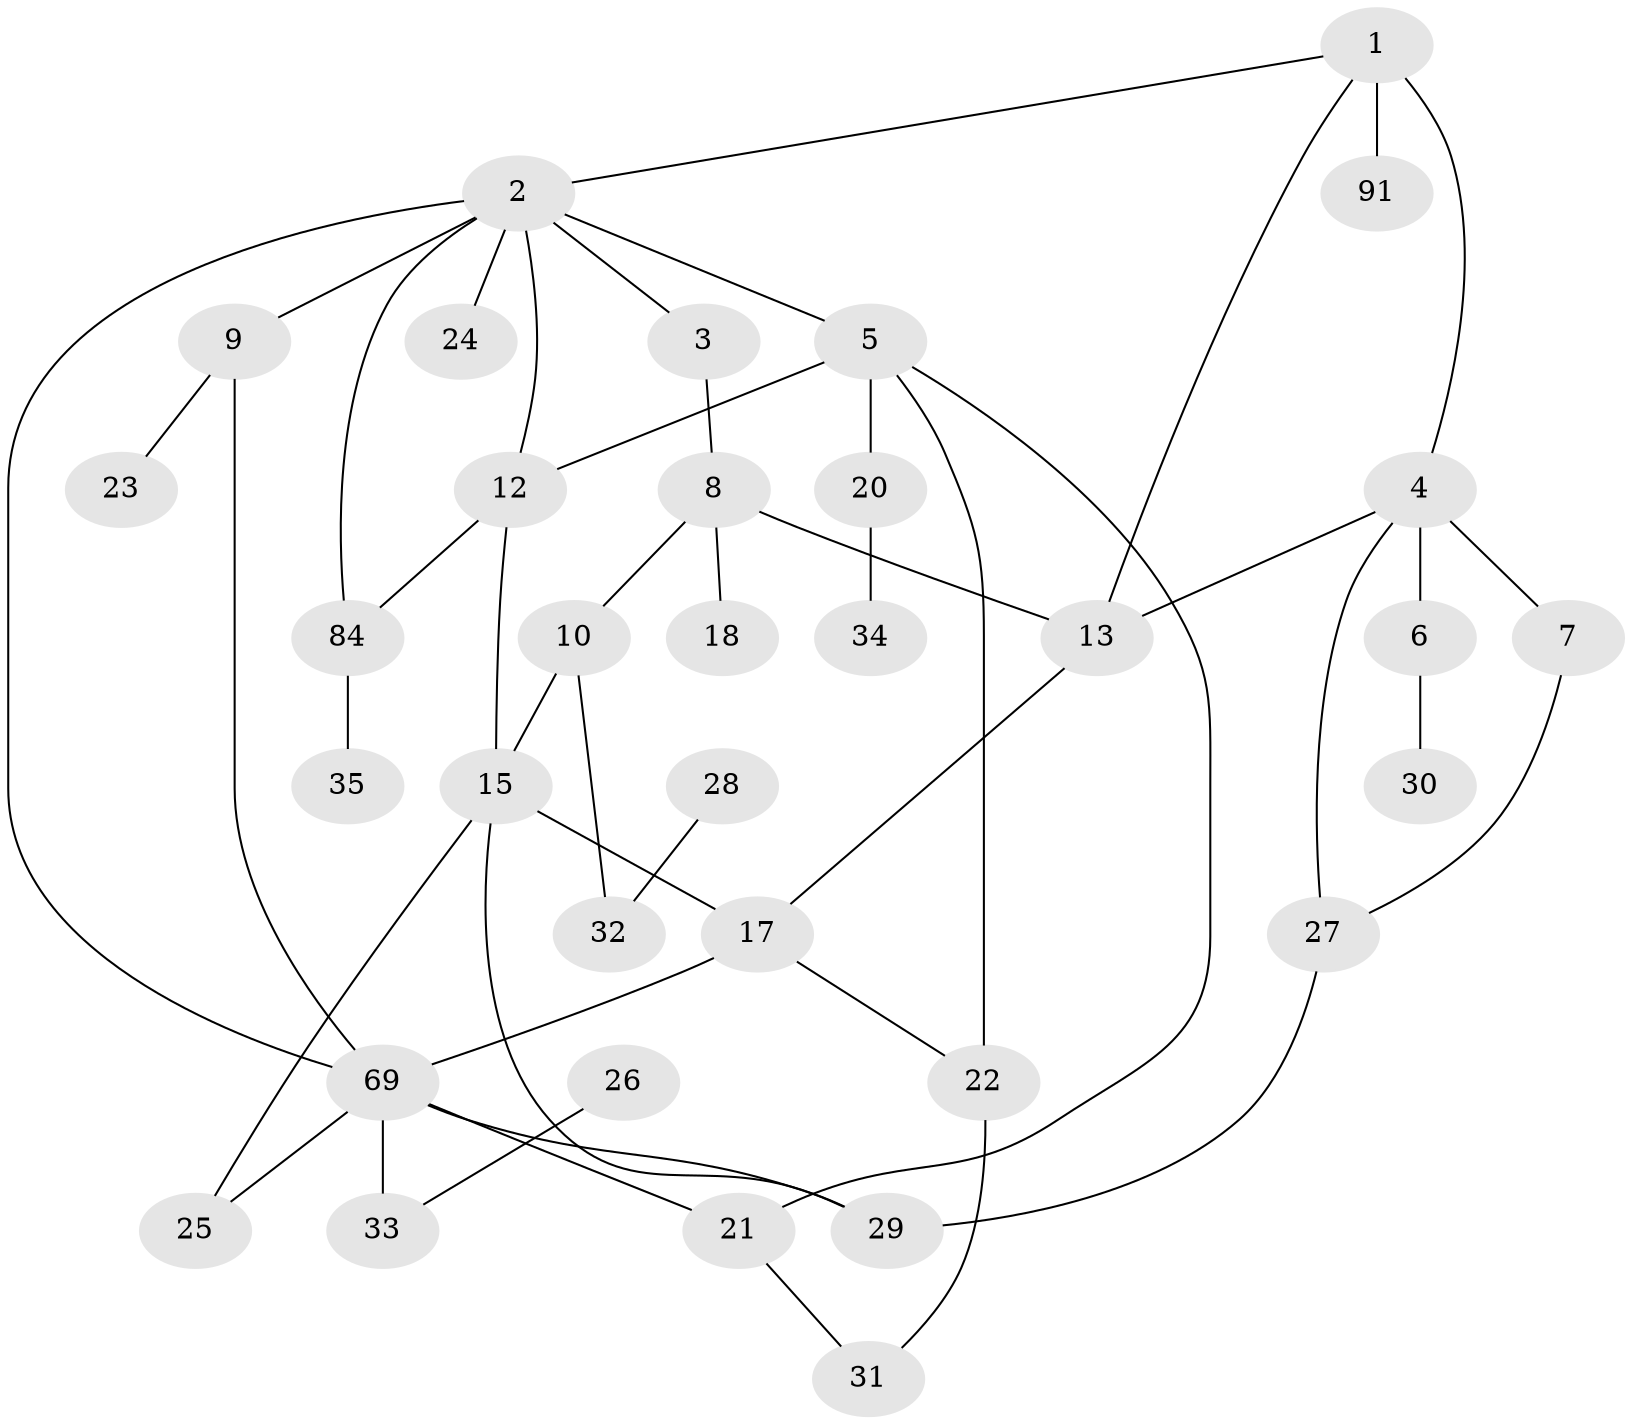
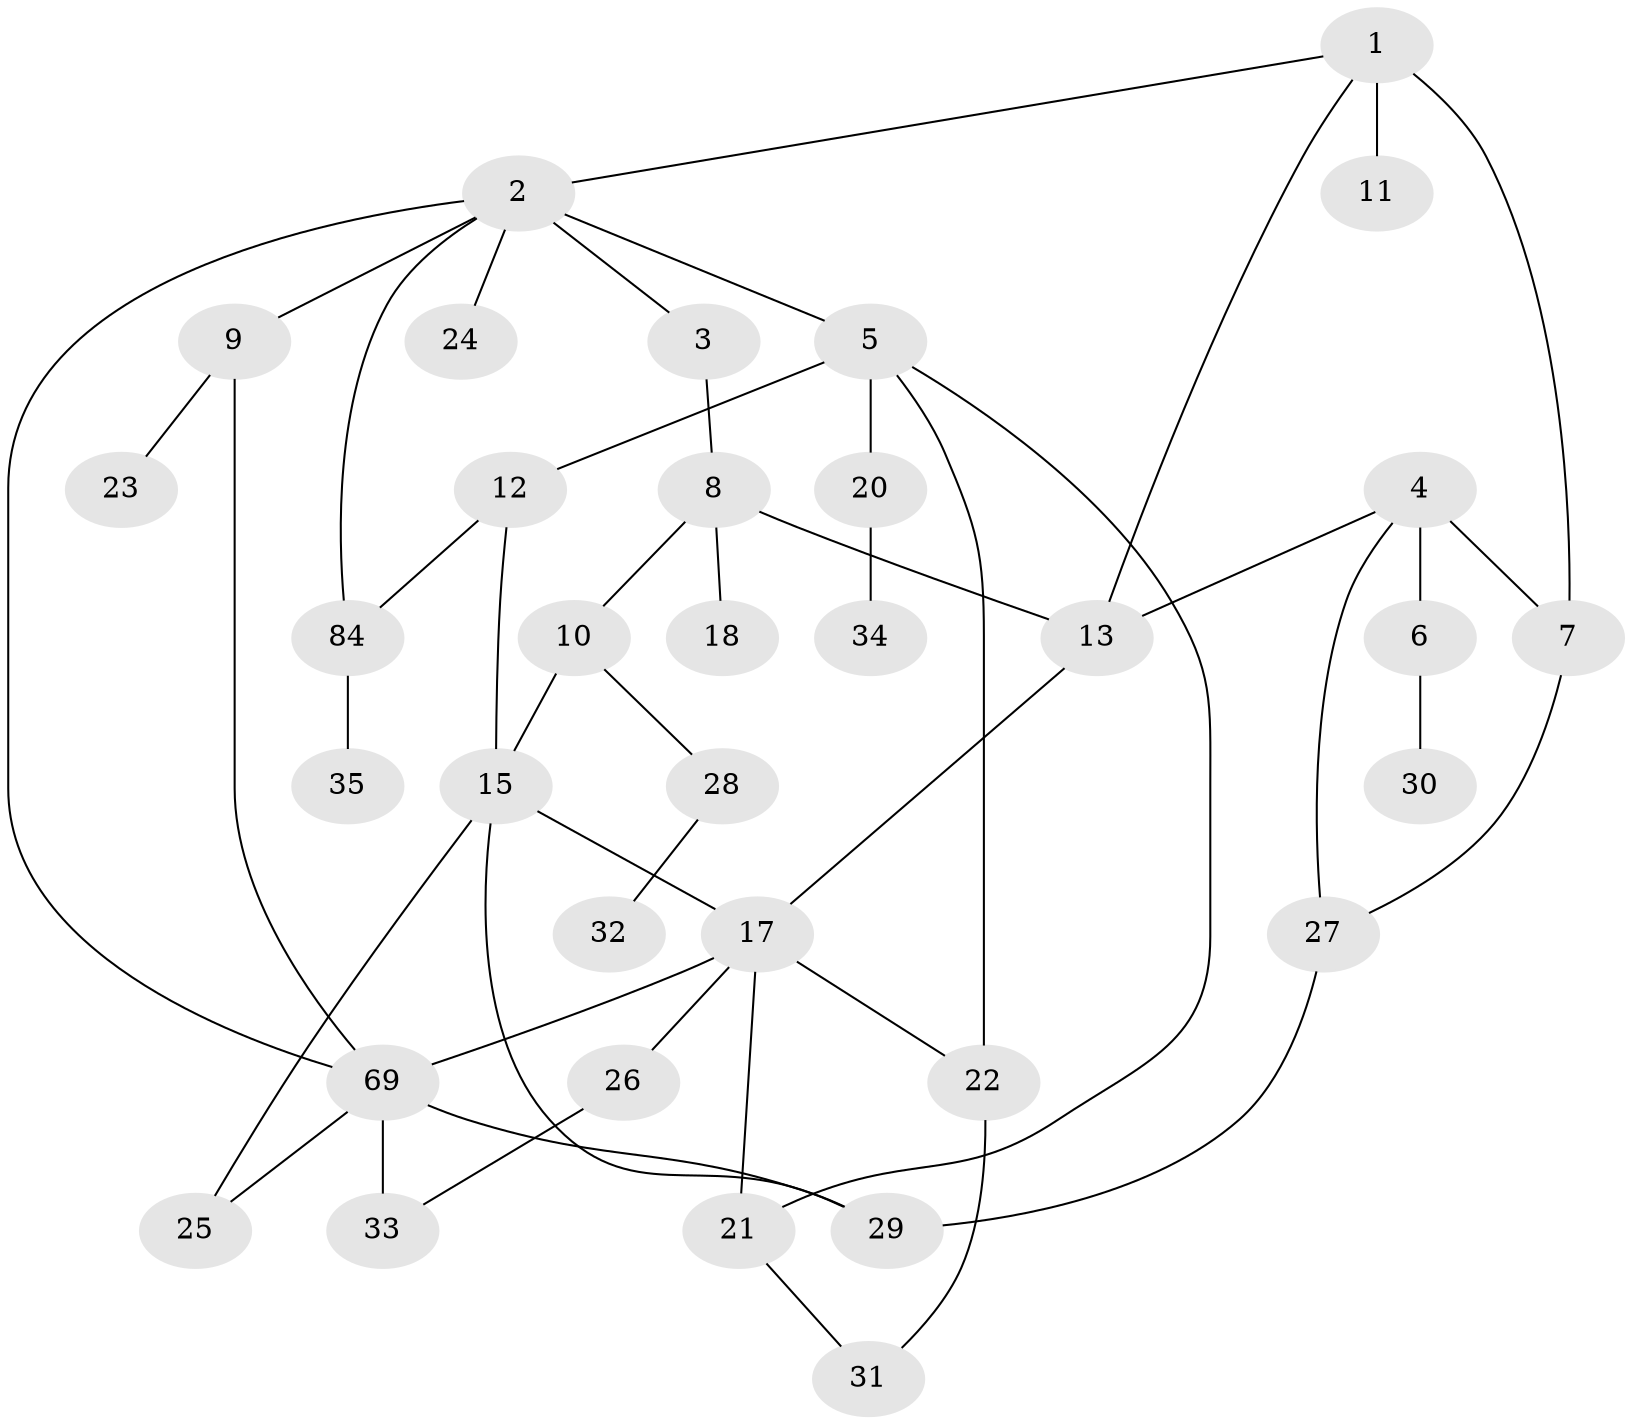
node "91": label "91" -> "11"
edge "1" -- "4": now "1" -- "7"
edge "2" -- "12": removed
edge "10" -- "32": now "10" -- "28"
edge "17" -- "26": added
edge "69" -- "21": now "17" -- "21"
